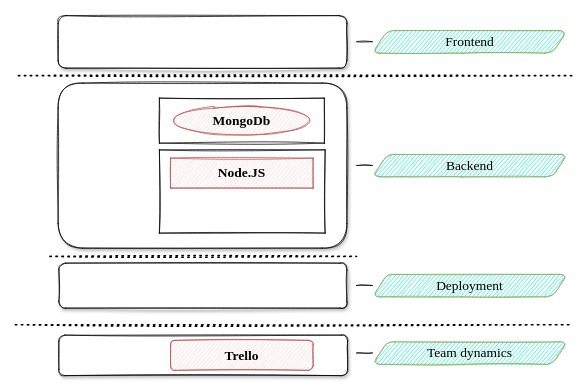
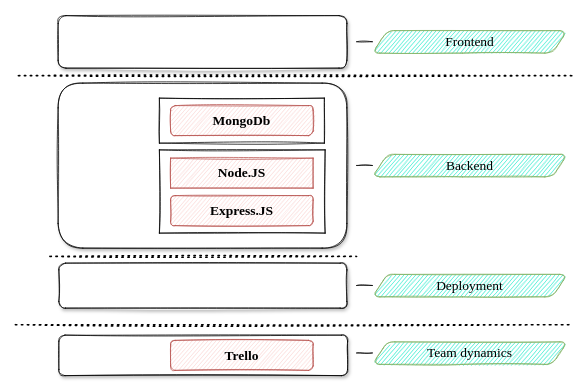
node "MongoDb": shape ellipse -> rounded rectangle
node "Express.JS": added
